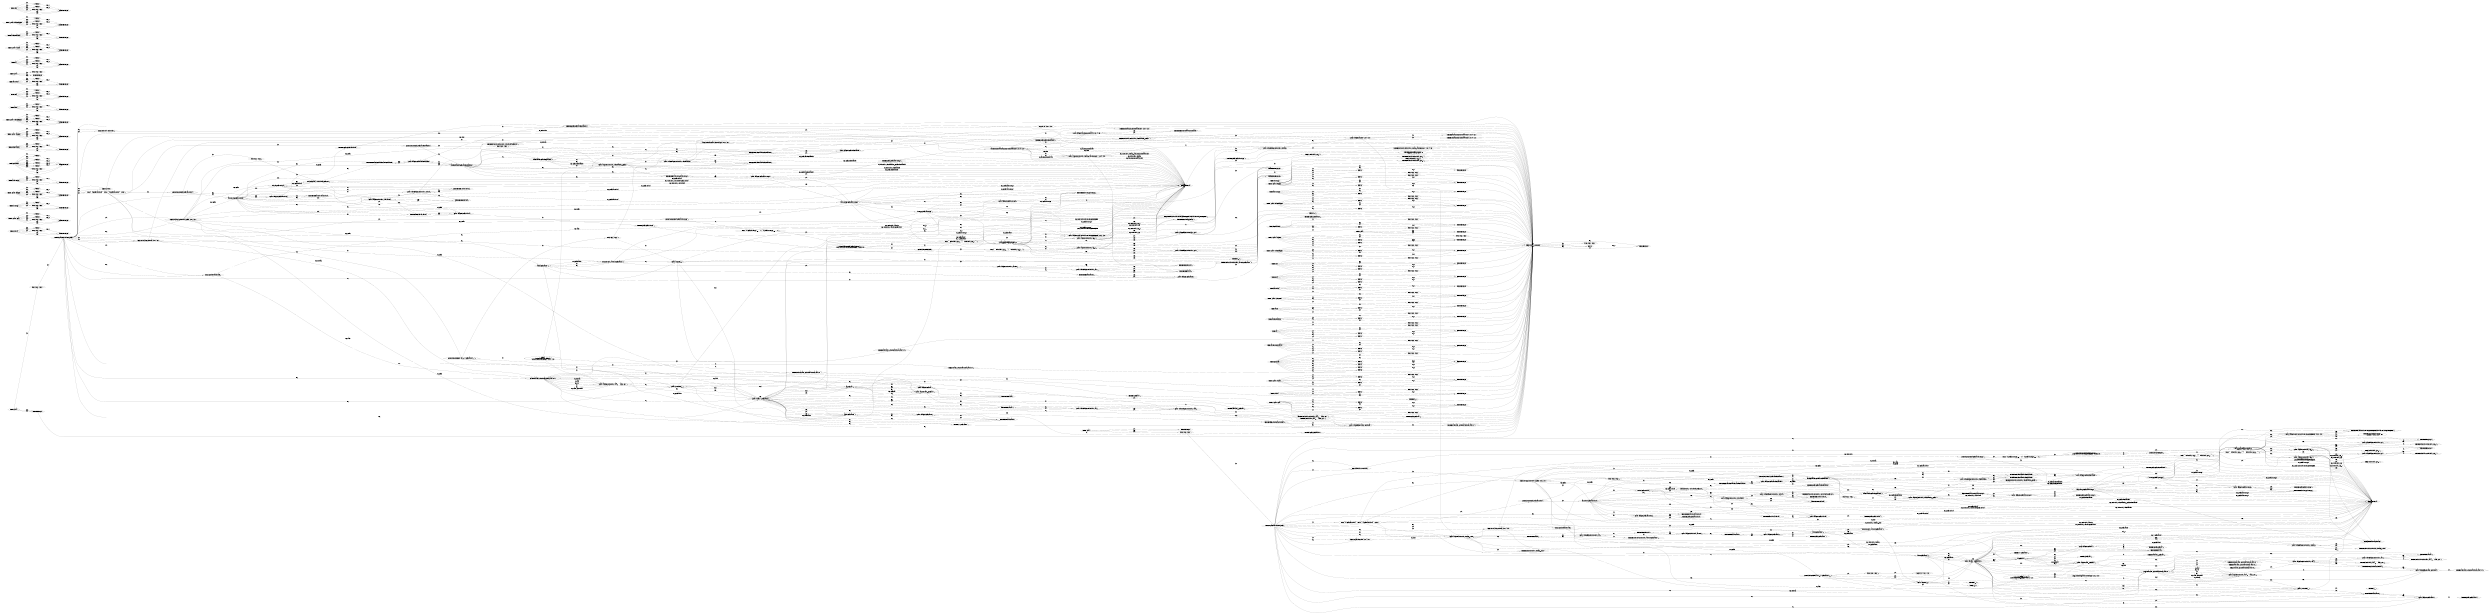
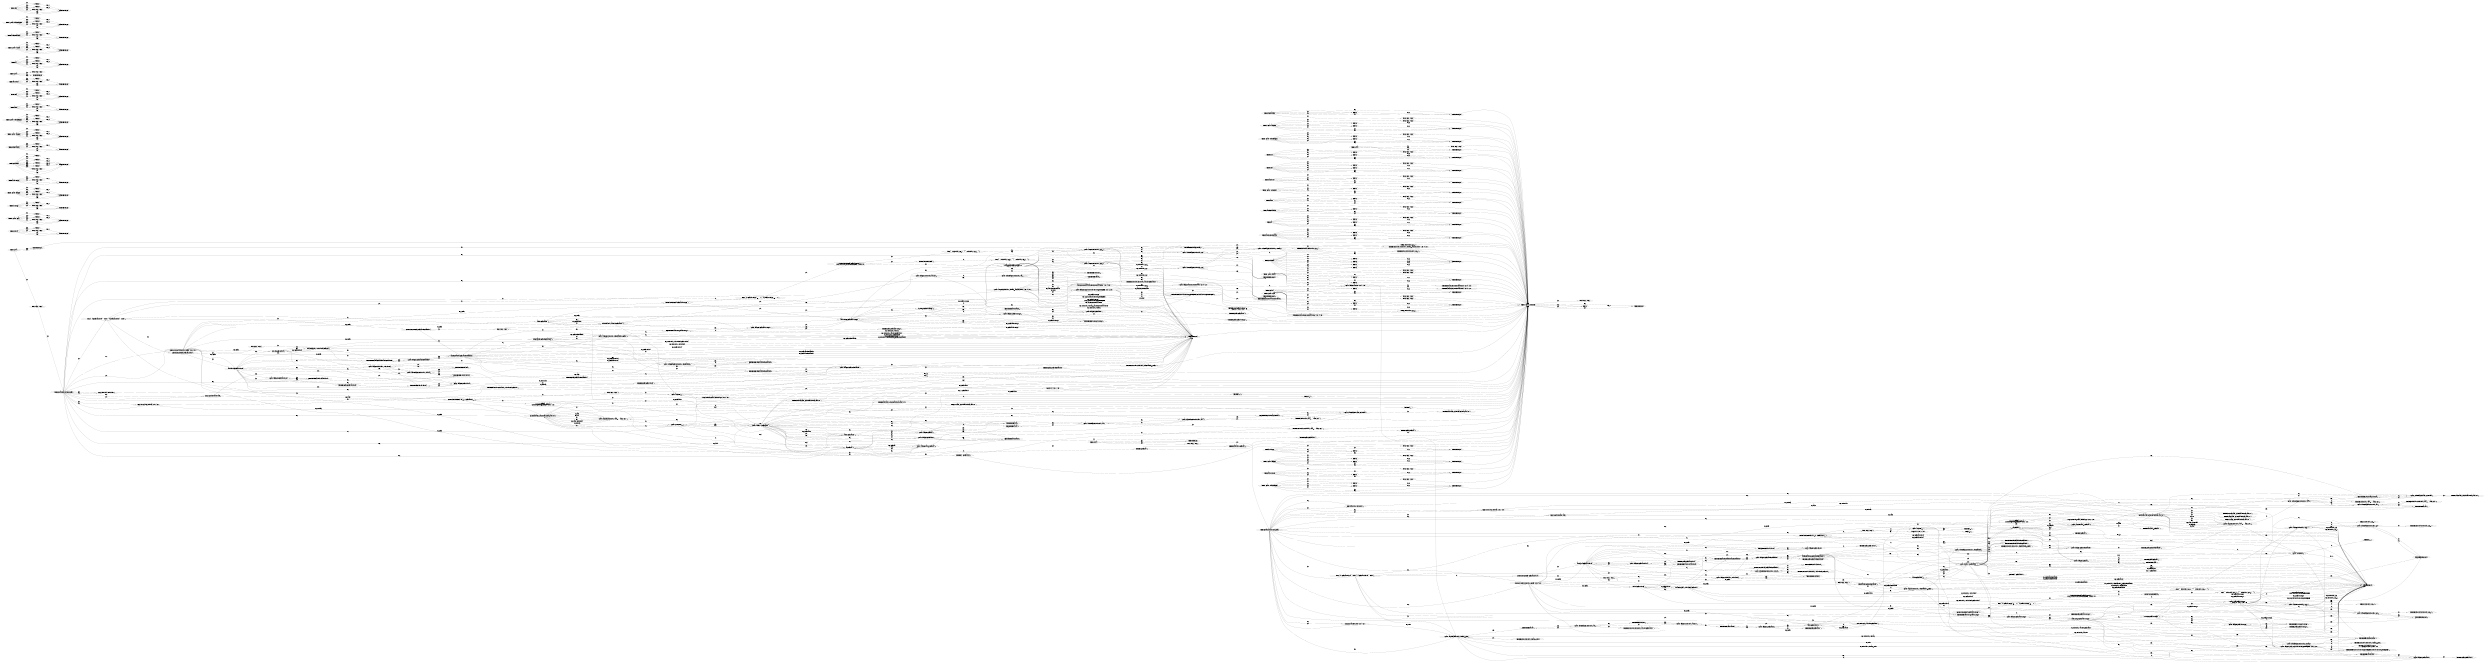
node "(PARAM,int64 mtime)": removed
